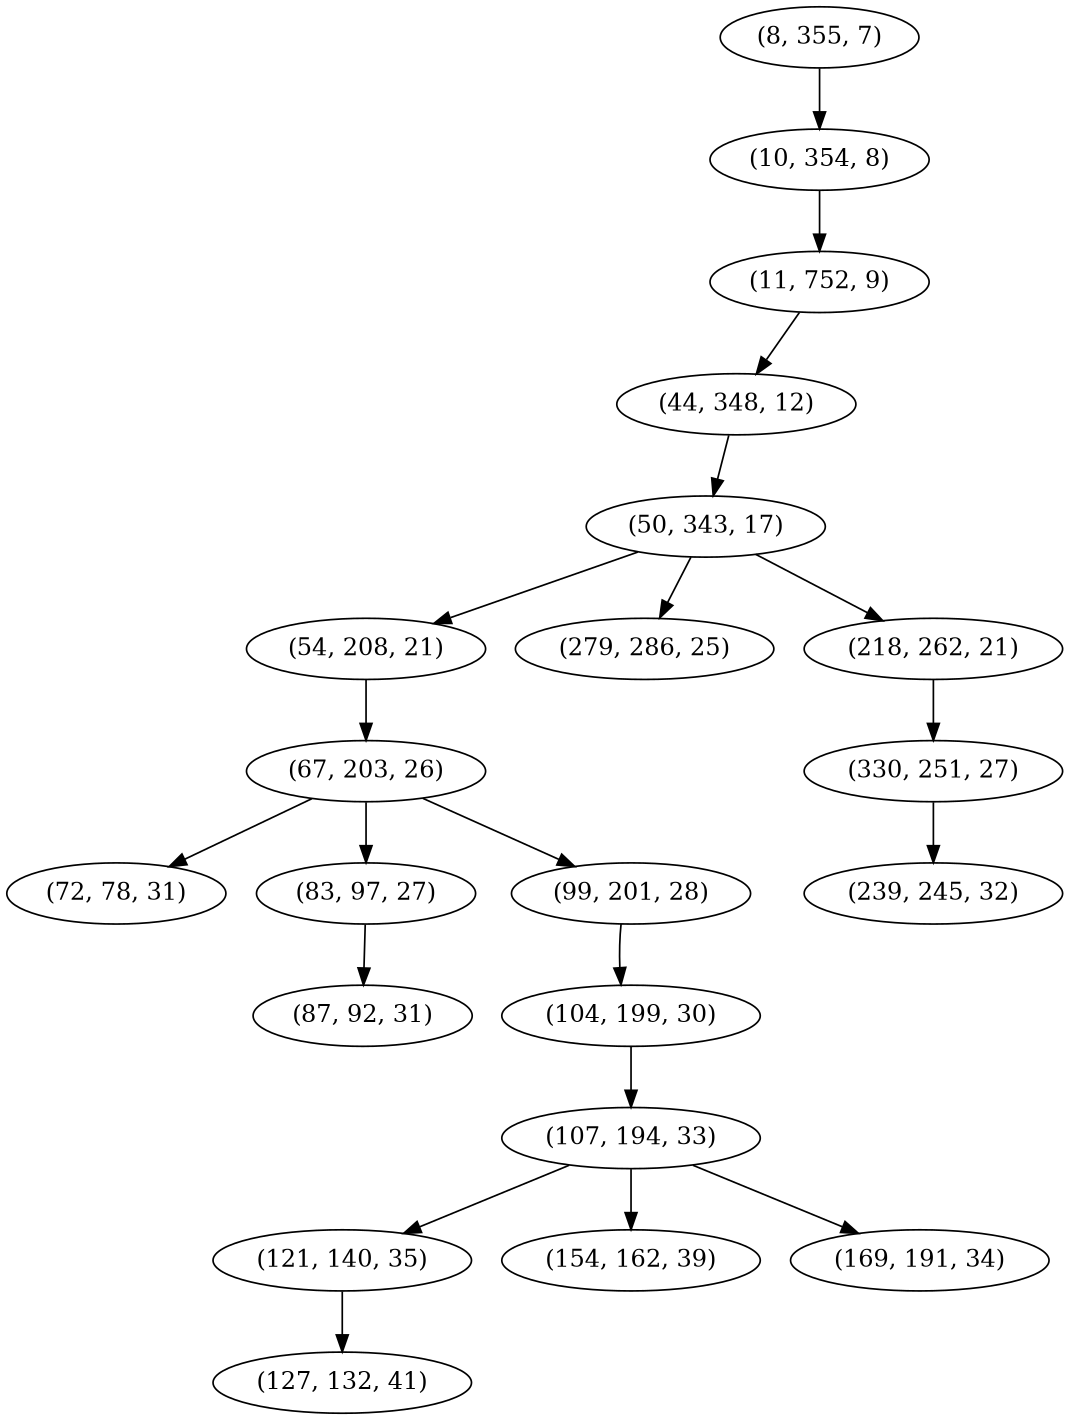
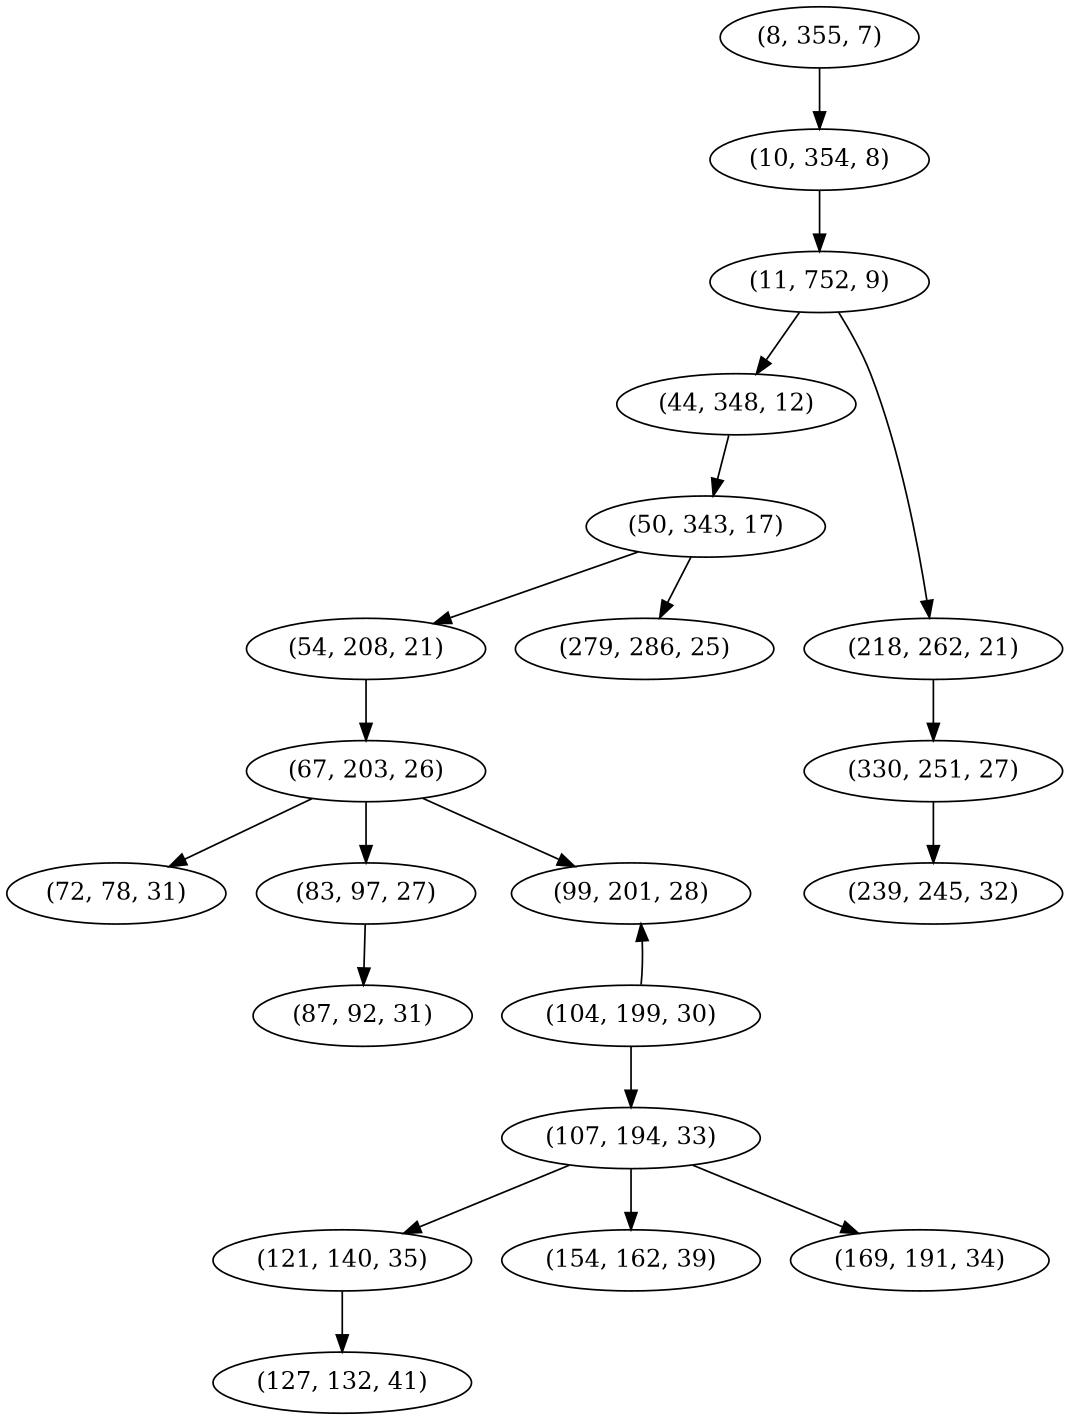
edge "(50, 343, 17)" -> "(218, 262, 21)": now "(11, 752, 9)" -> "(218, 262, 21)"
edge "(99, 201, 28)" -> "(104, 199, 30)": reversed
